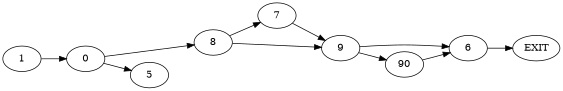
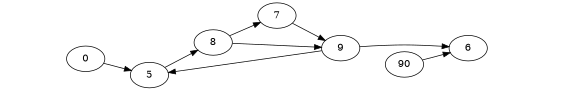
node "EXIT": removed
edge "0" -> "8": now "5" -> "8"
edge "9" -> "90": now "9" -> "5"
node "1": removed
